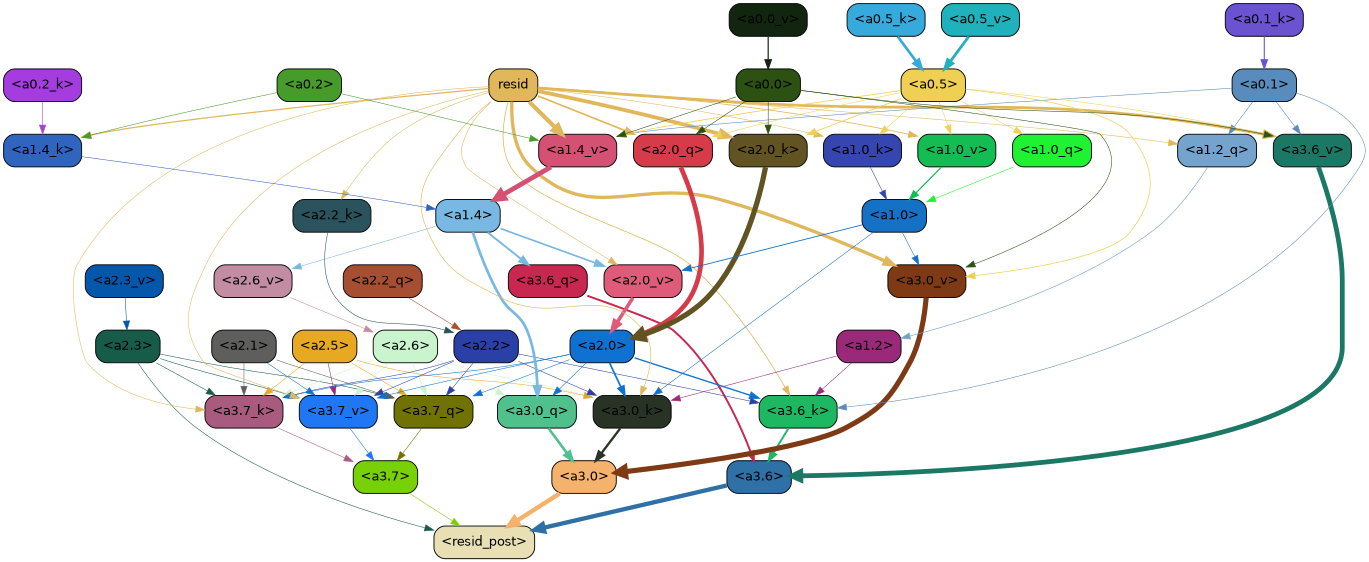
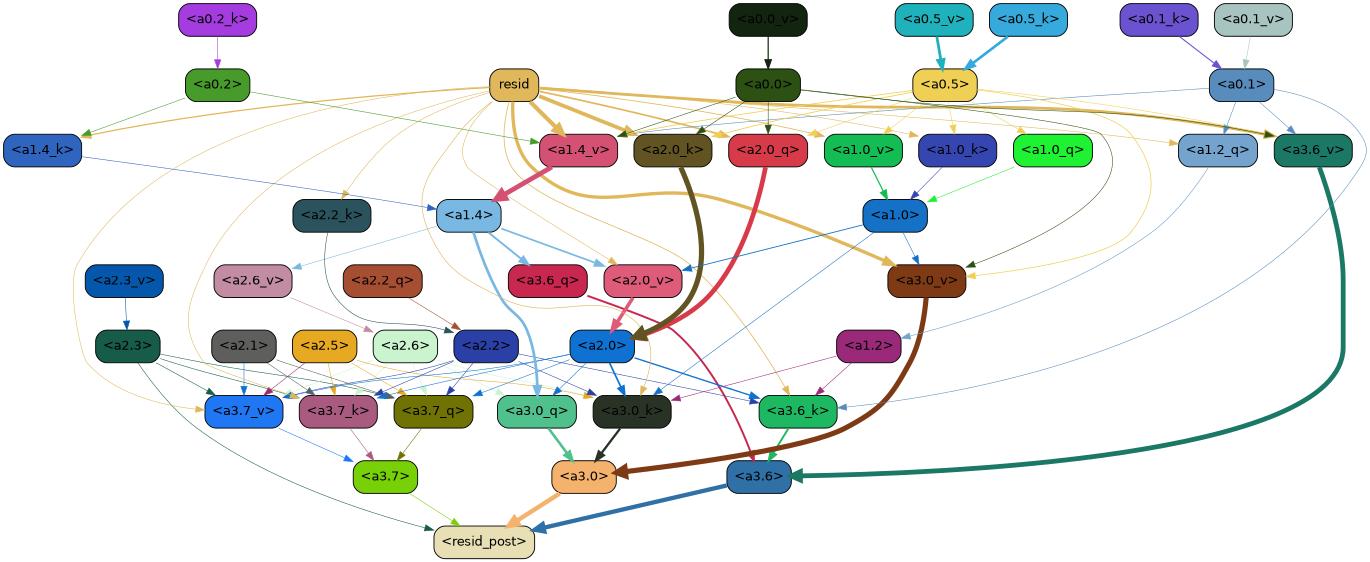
node "<a0.1_v>": added
edge "<a0.2_k>" -> "<a1.4_k>": now "<a0.2_k>" -> "<a0.2>"
